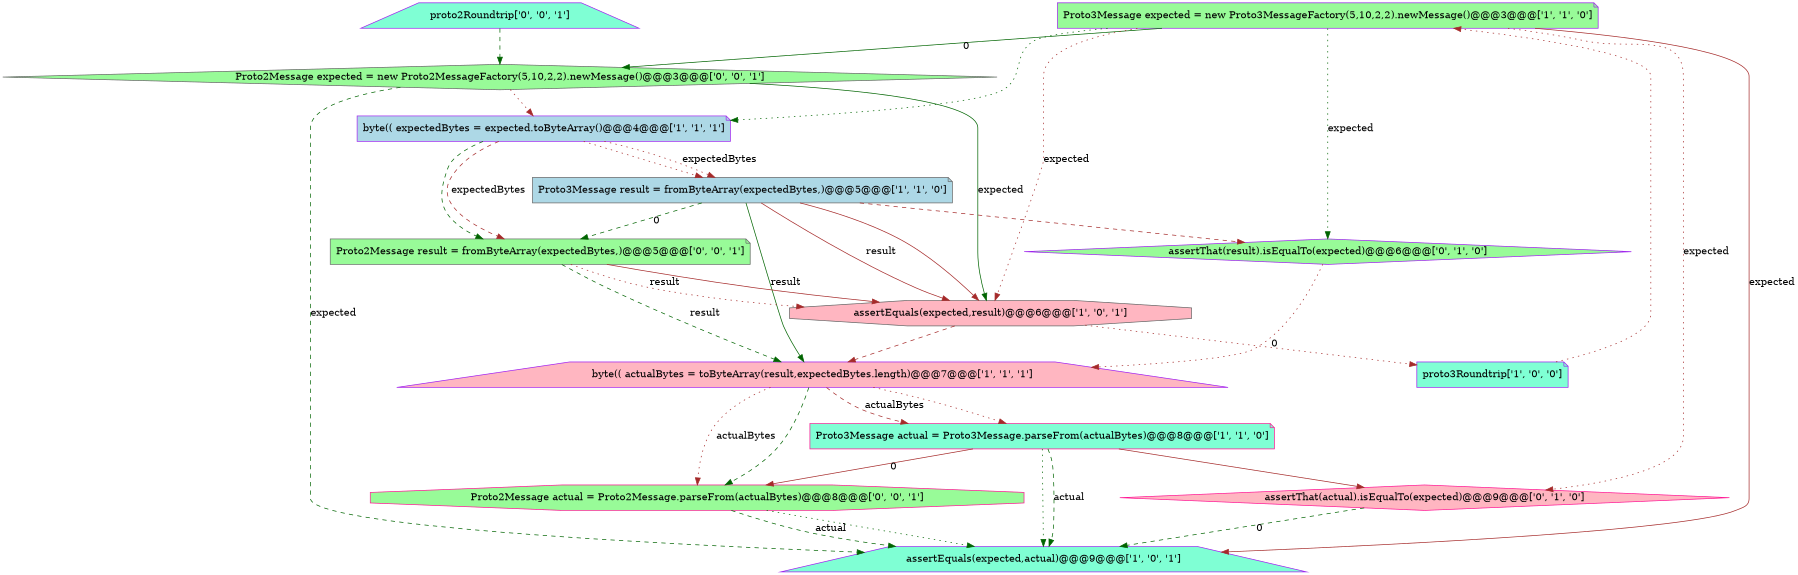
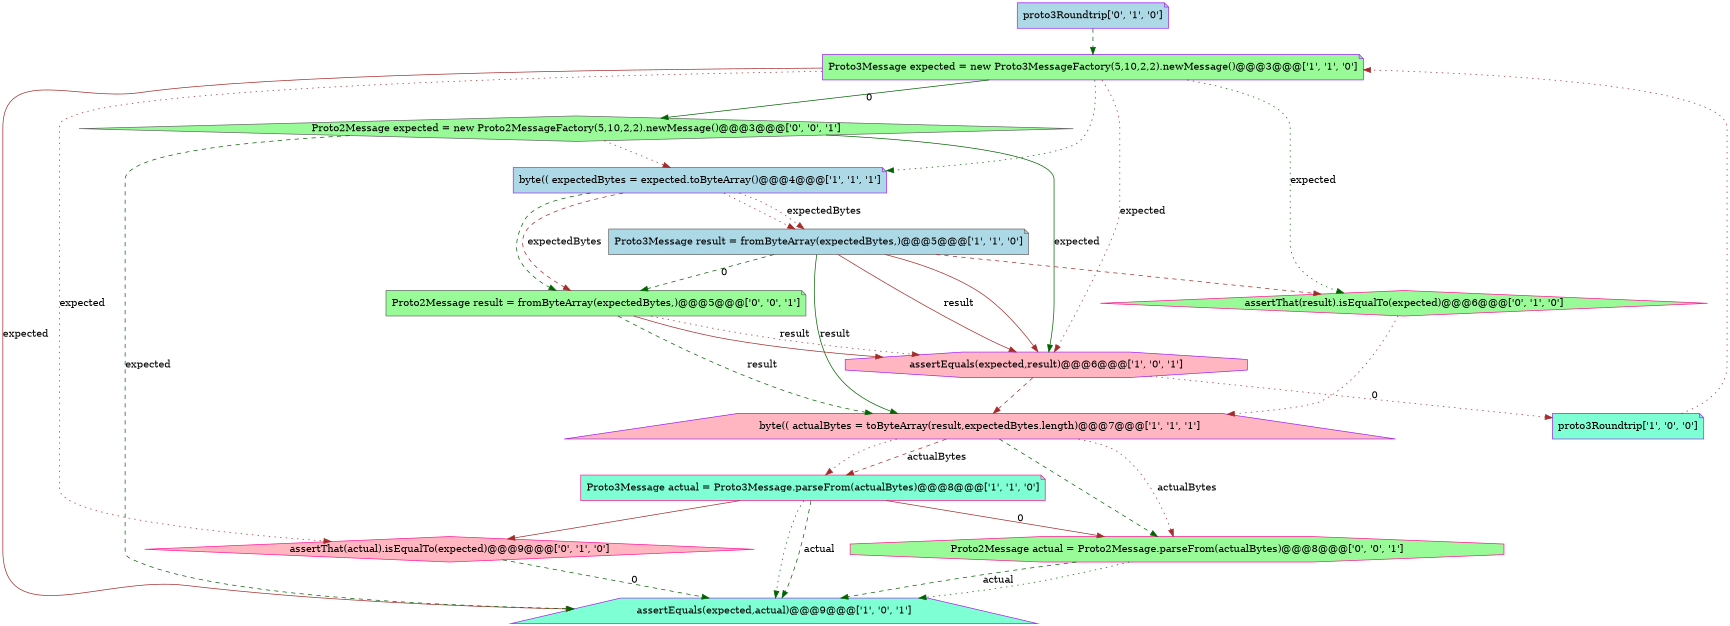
node "proto2Roundtrip['0', '0', '1']": removed
node "proto3Roundtrip['0', '1', '0']": added
node "assertThat(result).isEqualTo(expected)@@@6@@@['0', '1', '0']": color purple -> deeppink
node "assertEquals(expected,result)@@@6@@@['1', '0', '1']": color gray40 -> purple
